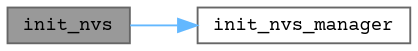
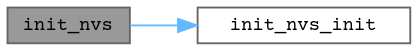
node "init_nvs_manager": label "init_nvs_manager" -> "init_nvs_init"
